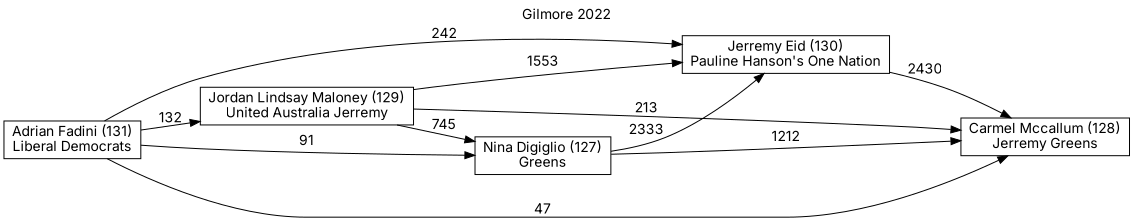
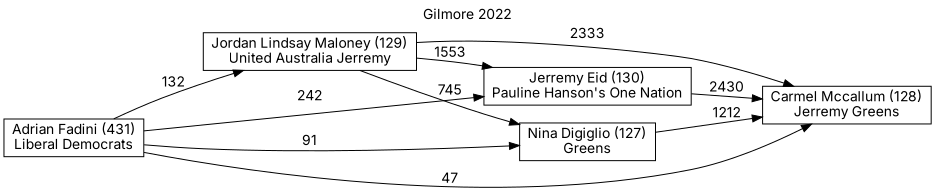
edge "Jordan Lindsay Maloney (129) United Australia Jerremy" -> "Carmel Mccallum (128) Jerremy Greens": label "213" -> "2333"
edge "Nina Digiglio (127) Greens" -> "Jerremy Eid (130) Pauline Hanson's One Nation": removed, label "2333"
node "Adrian Fadini (131) Liberal Democrats": label "Adrian Fadini (131) Liberal Democrats" -> "Adrian Fadini (431) Liberal Democrats"
